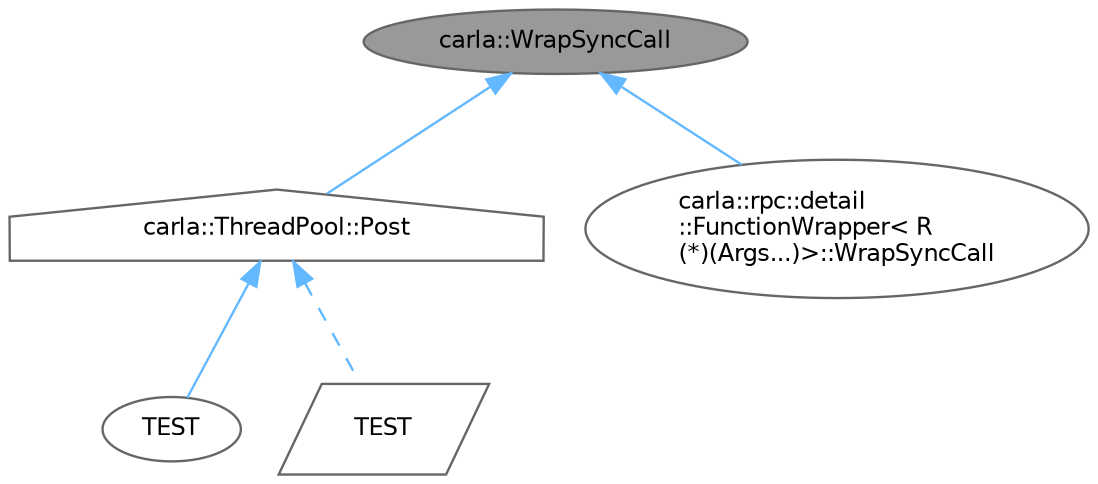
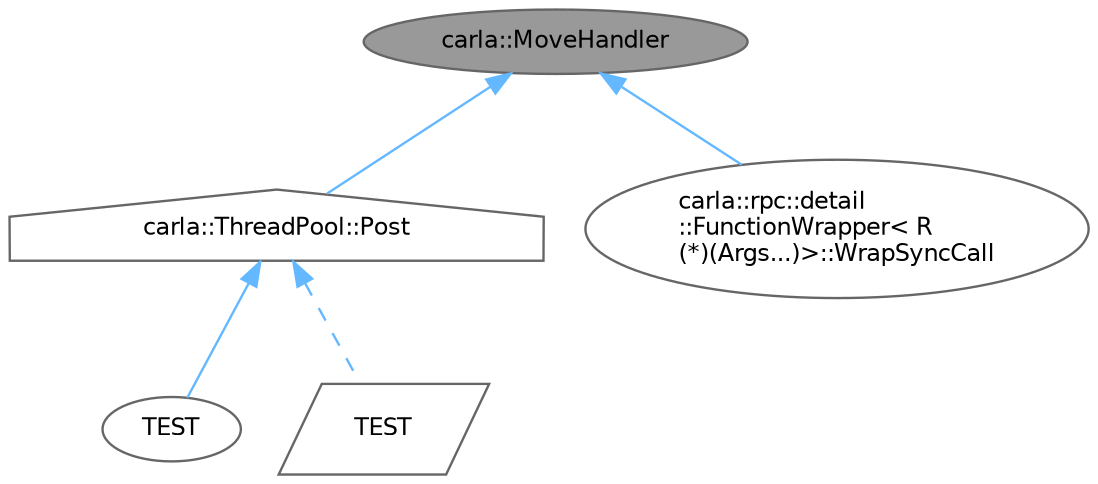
node "carla::WrapSyncCall": label "carla::WrapSyncCall" -> "carla::MoveHandler"
